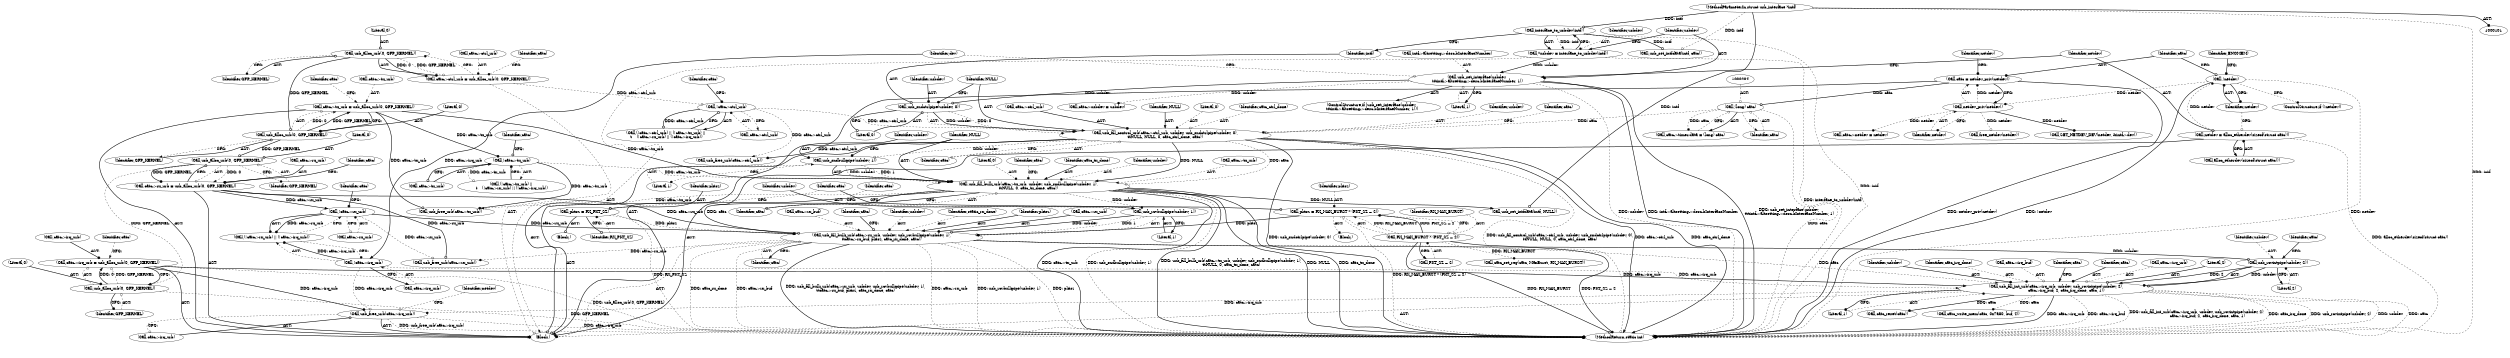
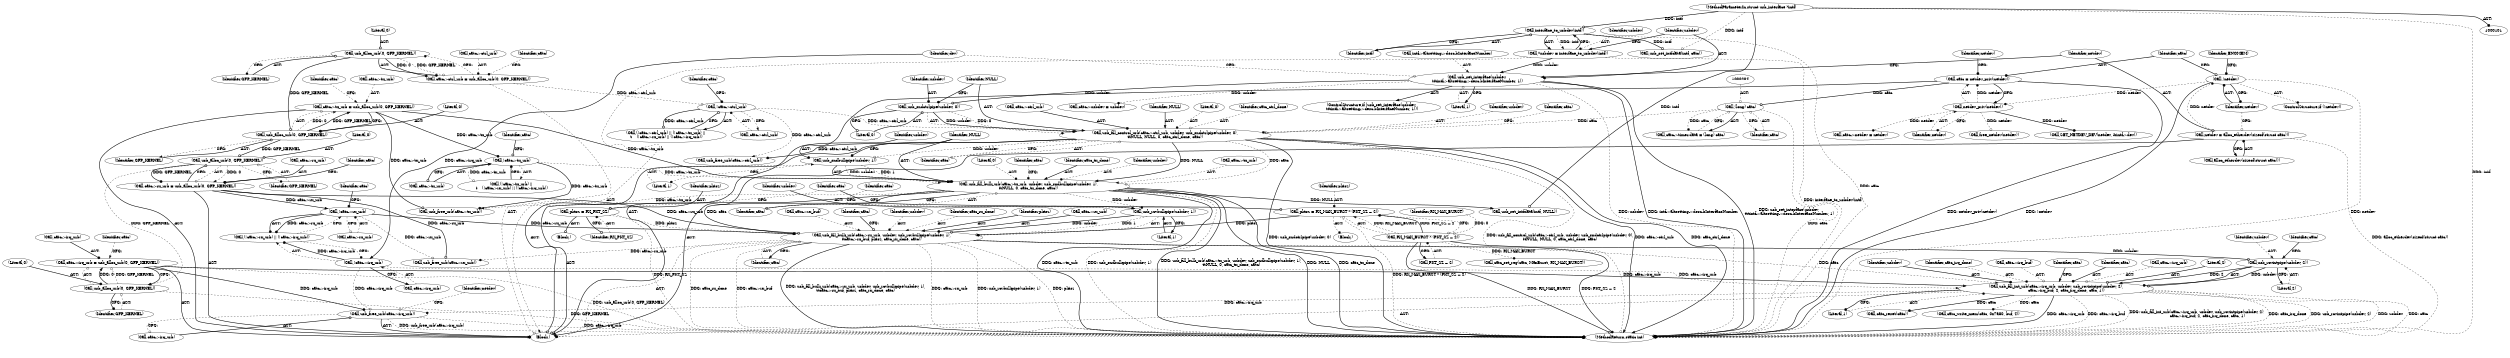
edge "(Identifier,intf)" -> "(Call,usb_sndctrlpipe(usbdev, 0))": now "(Identifier,intf)" -> "(Call,interface_to_usbdev(intf))"
edge "(Call,!netdev)" -> "(ControlStructure,if (!netdev))": label "CFG: " -> "AST: "
edge "(Call,interface_to_usbdev(intf))" -> "(MethodReturn,static int)": label "DDG: intf" -> "DDG: catc"
node "(Identifier,static_rx_done)": label "(Identifier,static_rx_done)" -> "(Identifier,catc_rx_done)"
edge "(Identifier,RX_MAX_BURST)" -> "(Call,RX_MAX_BURST * (PKT_SZ + 2))": label "AST: " -> "DDG: 0"
